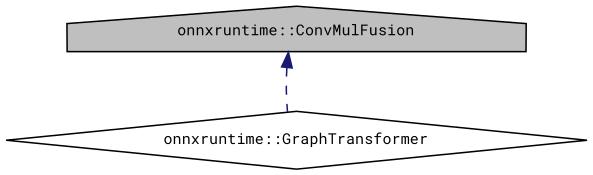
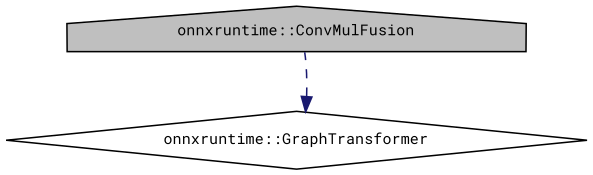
edge "onnxruntime::GraphTransformer" -> "onnxruntime::ConvMulFusion": reversed
